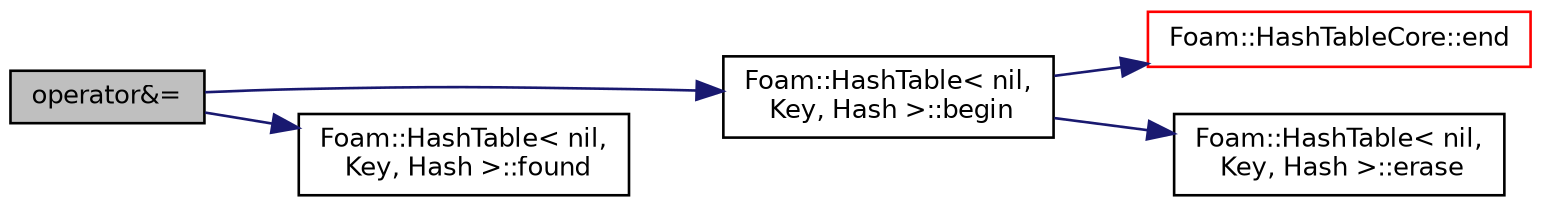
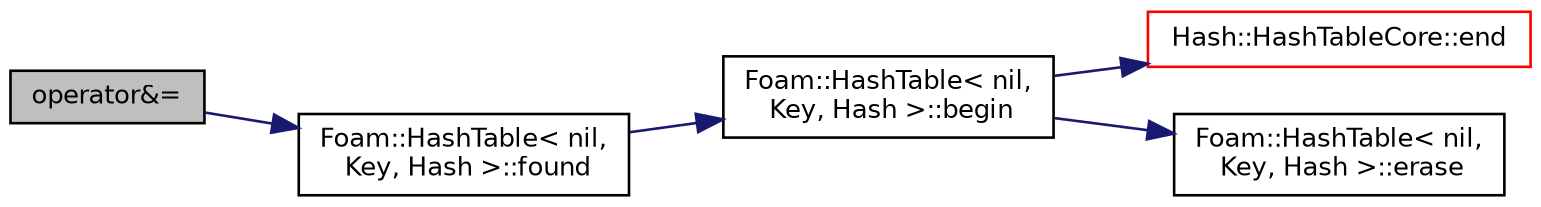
node "Foam::HashTableCore::end": label "Foam::HashTableCore::end" -> "Hash::HashTableCore::end"
edge "operator&=" -> "Foam::HashTable< nil, Key, Hash >::begin": now "Foam::HashTable< nil, Key, Hash >::found" -> "Foam::HashTable< nil, Key, Hash >::begin"
